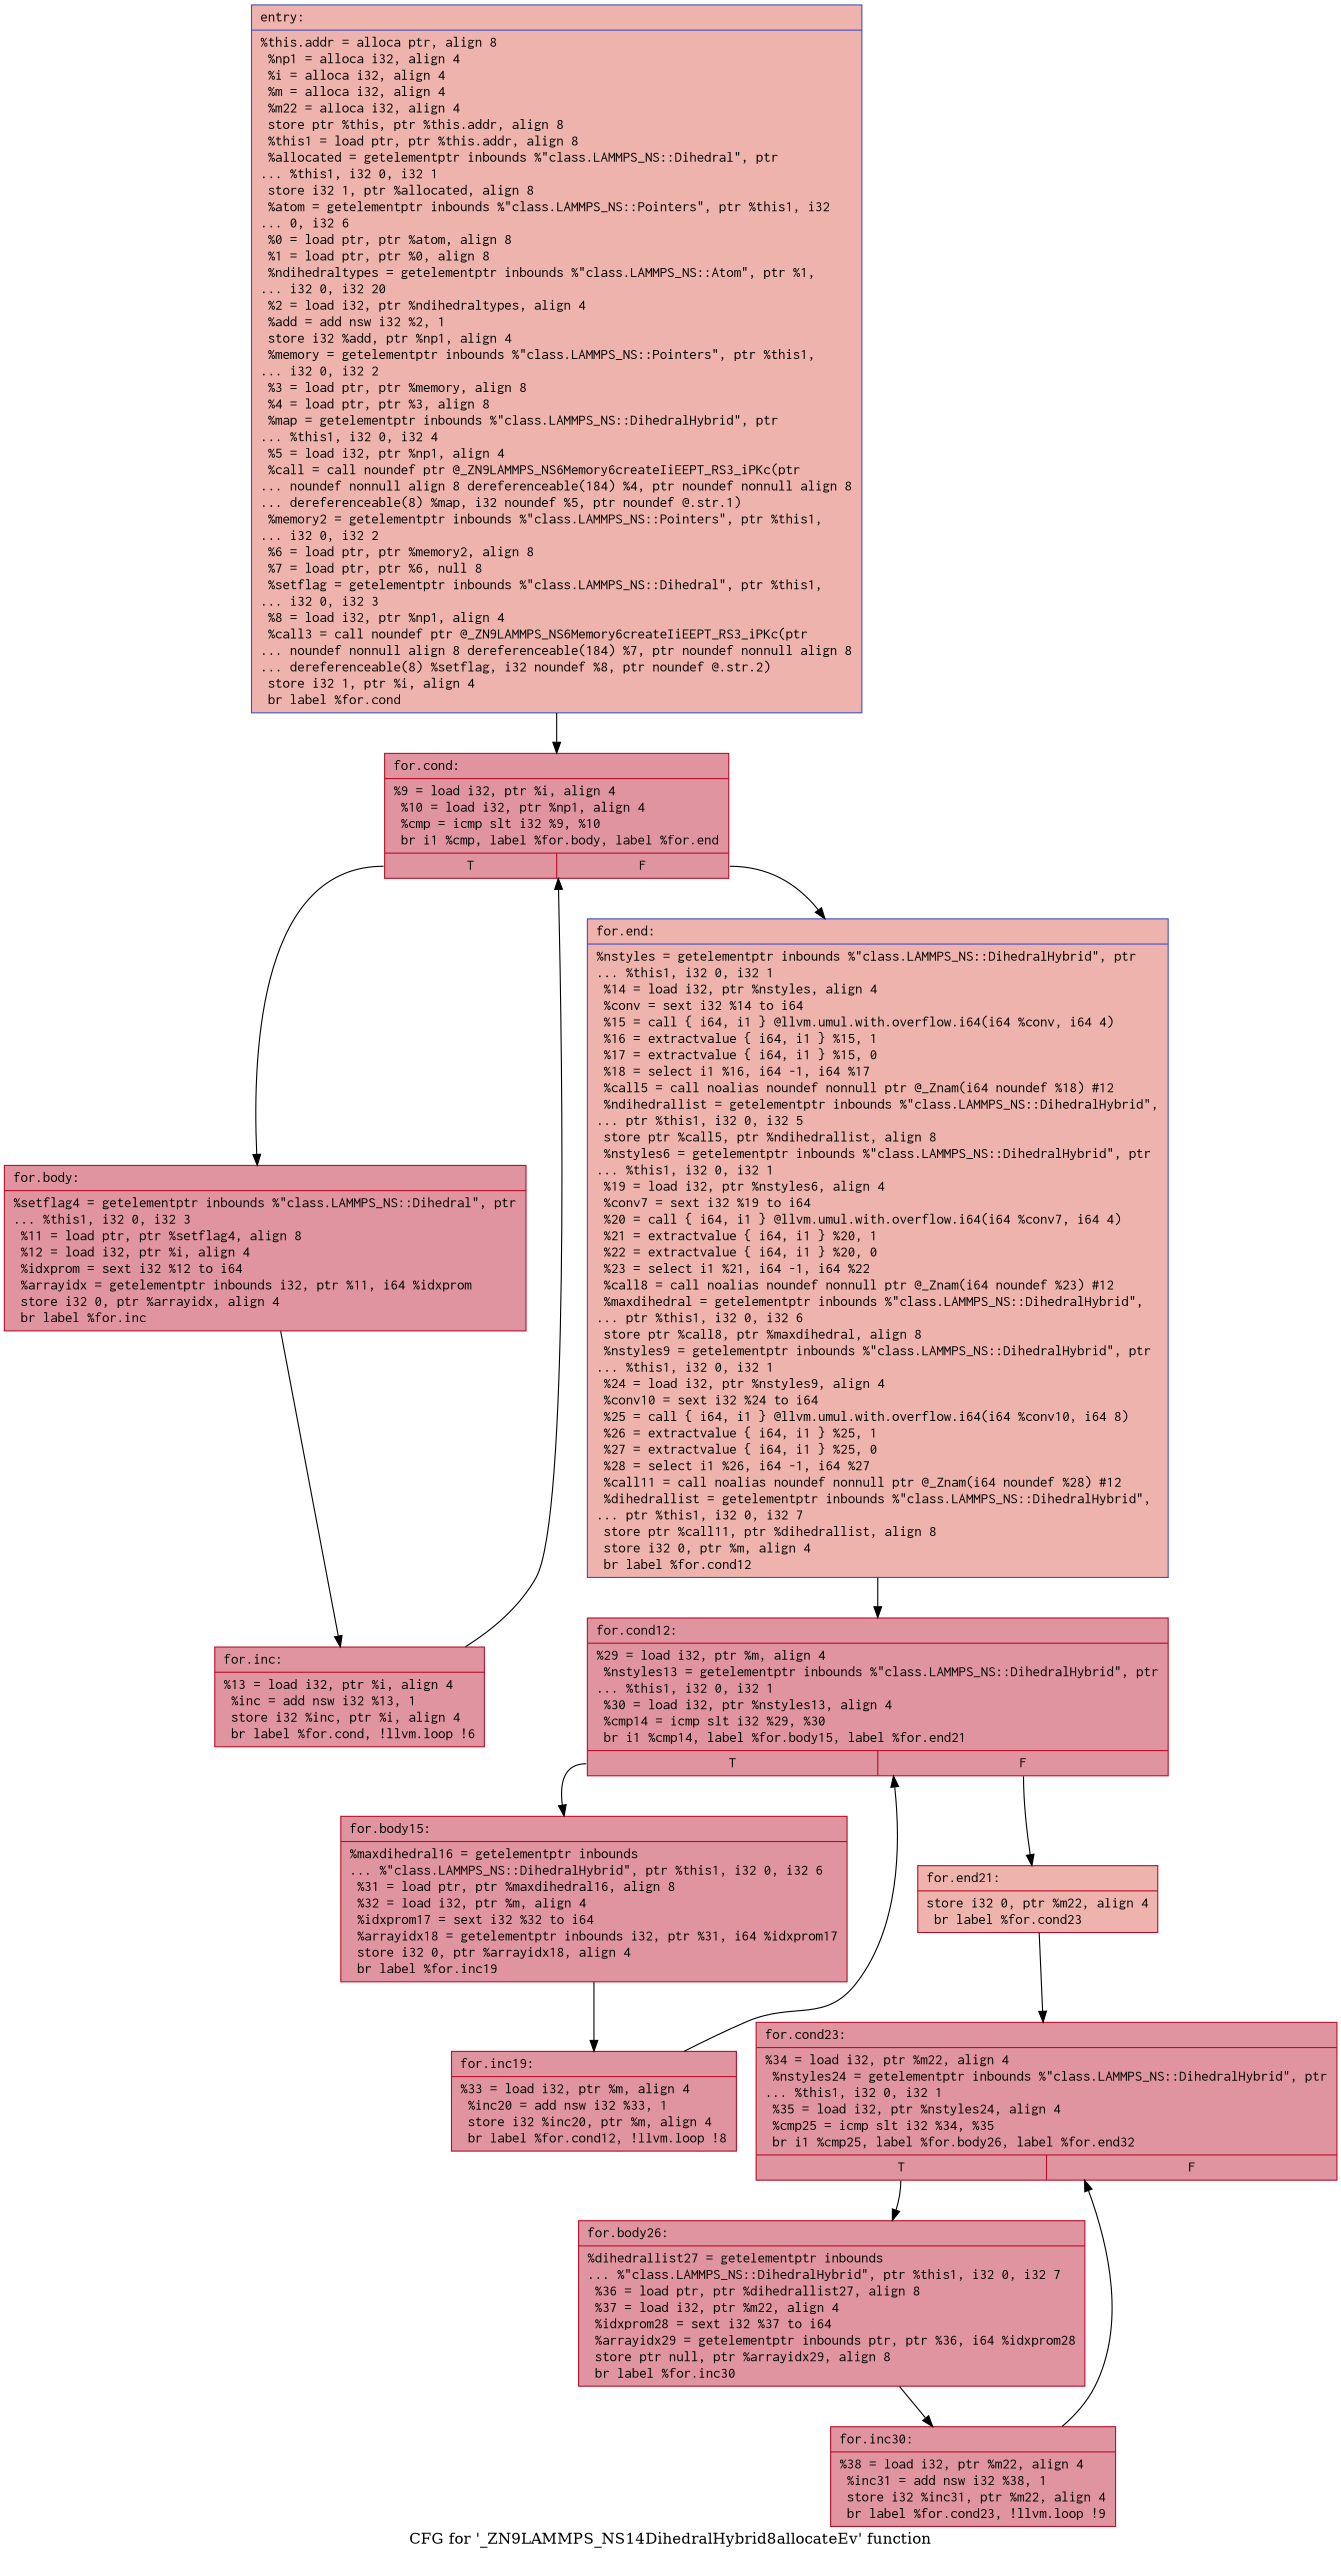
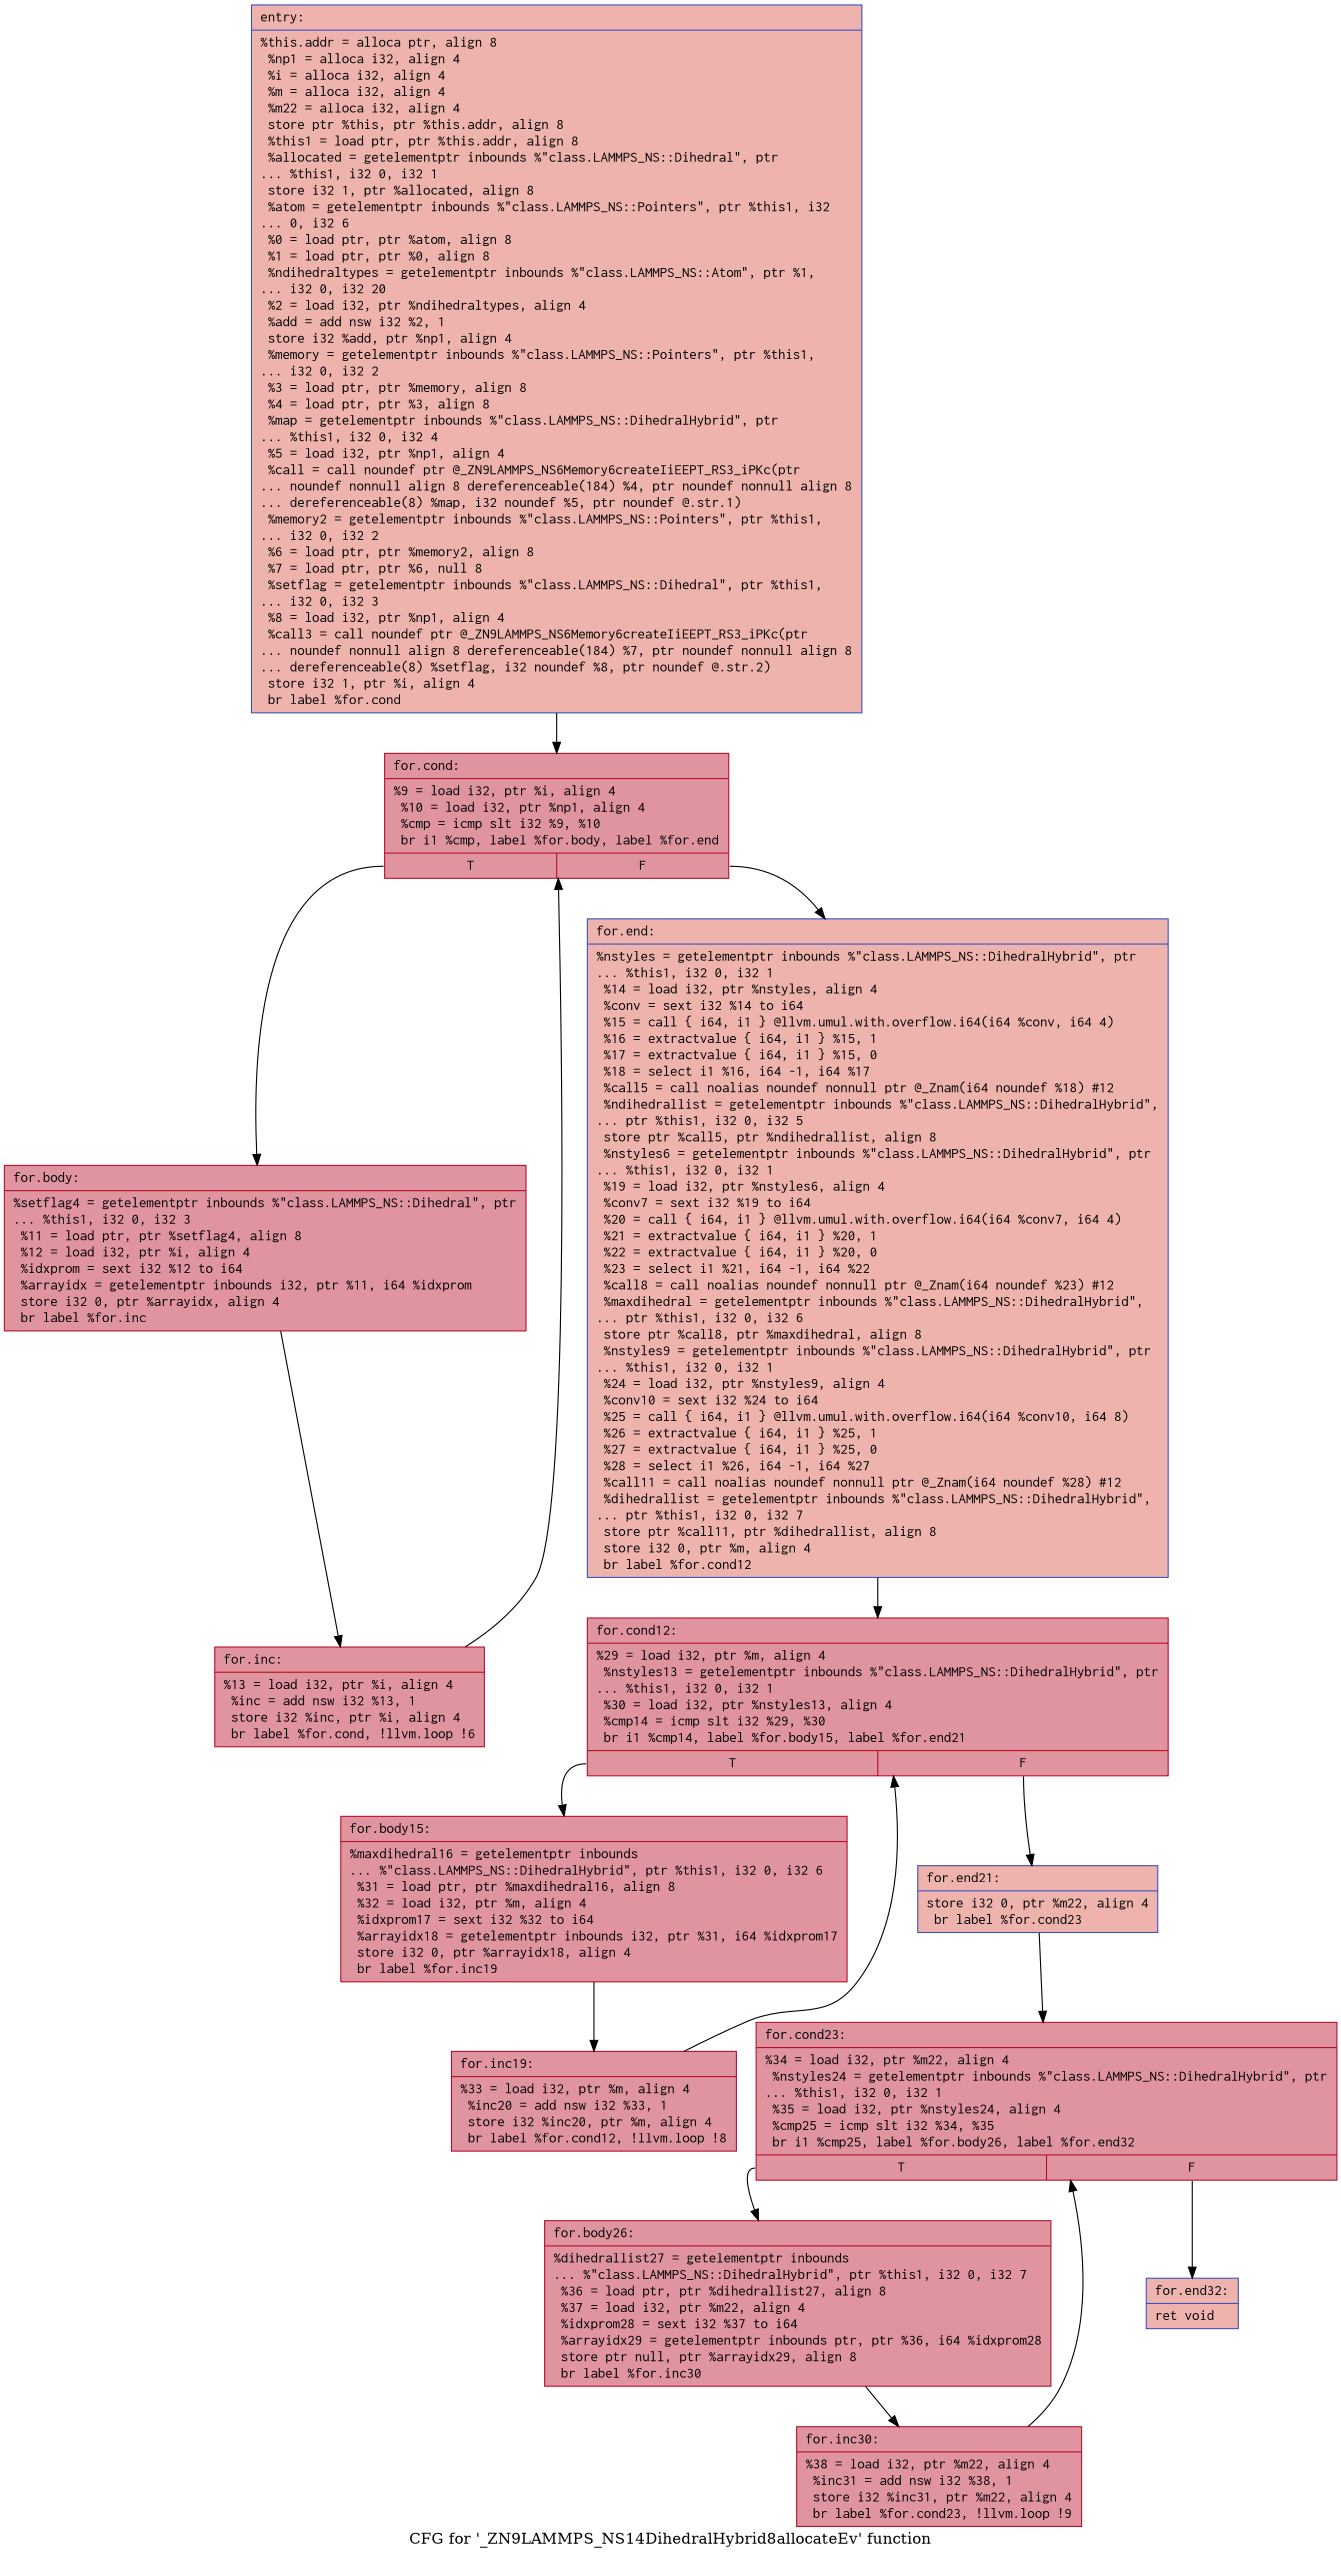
node "for.end21:": color #b70d28ff -> #3d50c3ff
node "for.end32:": added
